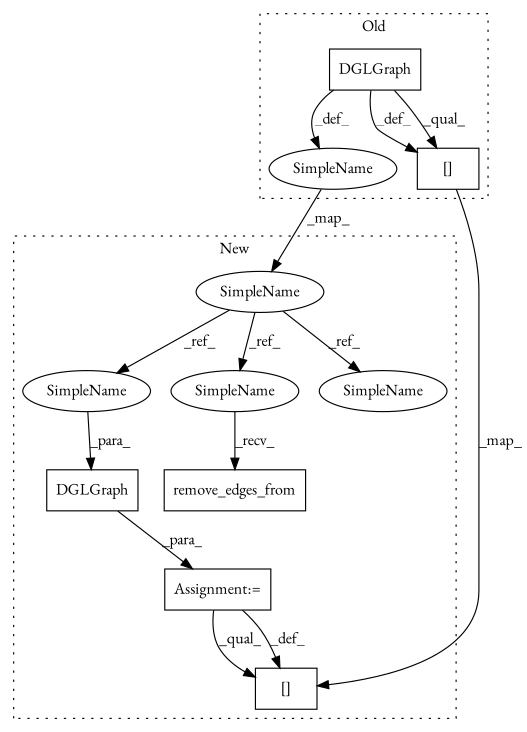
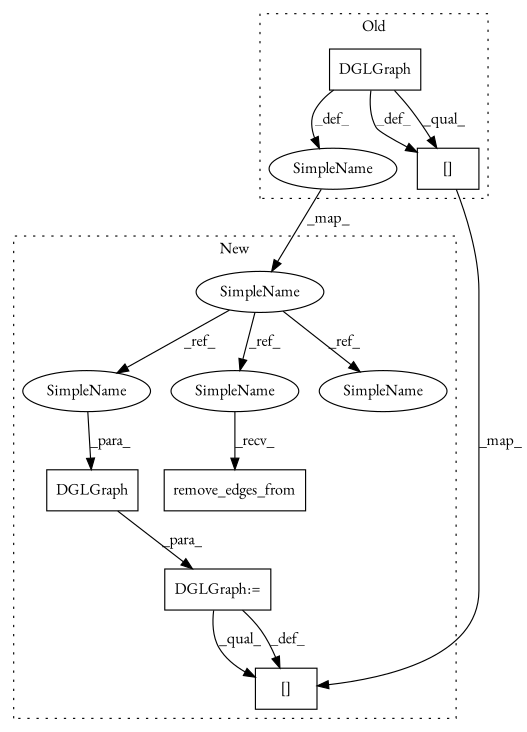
node "Assignment:=": label "Assignment:=" -> "DGLGraph:="
